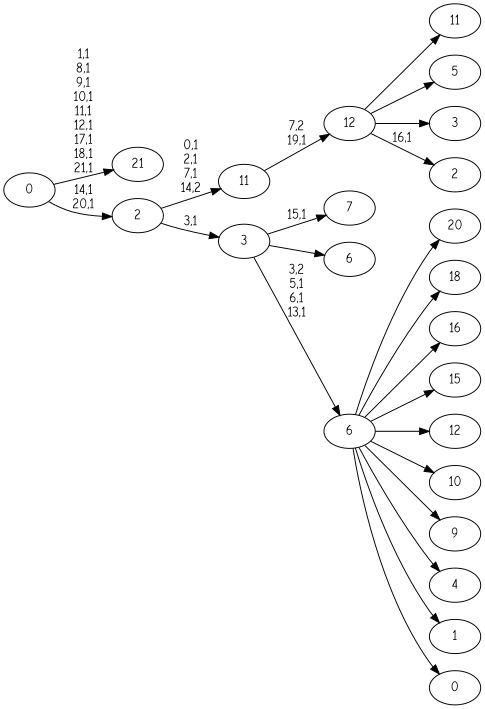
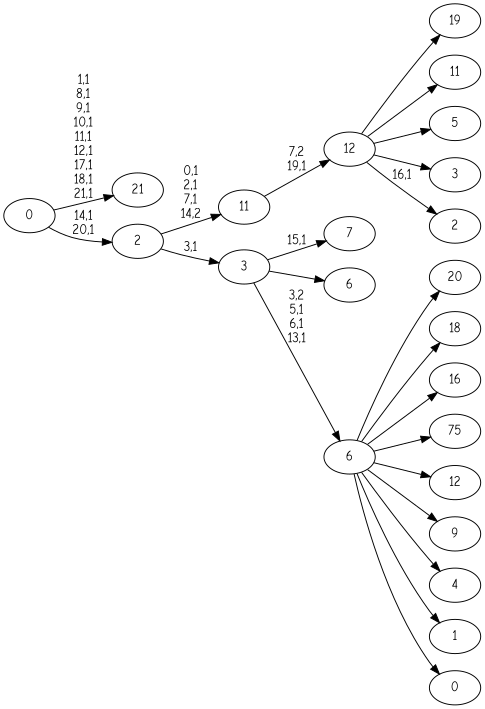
node "19": added
node "15": label "15" -> "75"
node "10": removed
